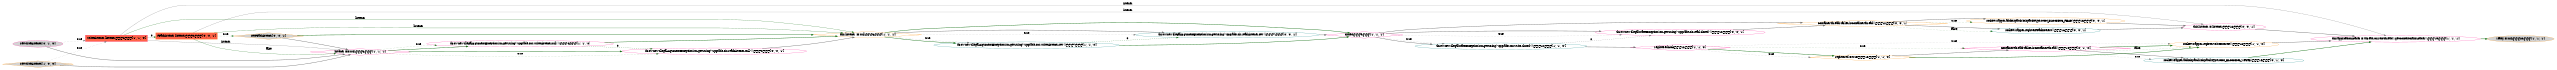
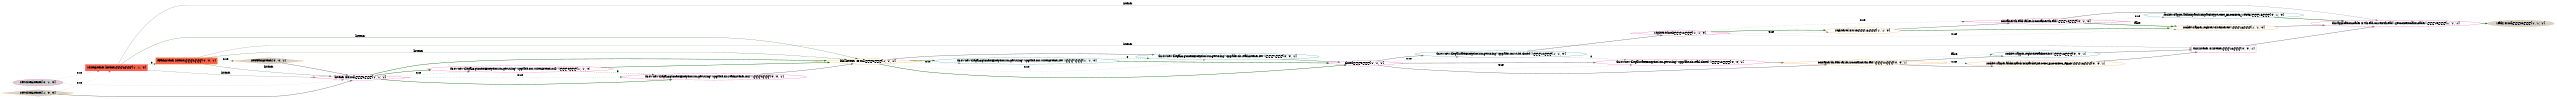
node "this.listener = listener@@@18@@@['0', '0', '1']": shape ellipse -> box
edge "setReadListener['0', '0', '1']" -> "this.listener != null@@@6@@@['1', '1', '1']": now "listener == null@@@3@@@['1', '1', '1']" -> "this.listener != null@@@6@@@['1', '1', '1']"
edge "ReadListener listener@@@2@@@['0', '0', '1']" -> "listener == null@@@3@@@['1', '1', '1']": label "false" -> "listener"
node "registered = true@@@13@@@['1', '1', '0']": shape diamond -> ellipse
edge "setWriteListener['0', '1', '0']" -> "listener == null@@@3@@@['1', '1', '1']": style bold -> dotted
